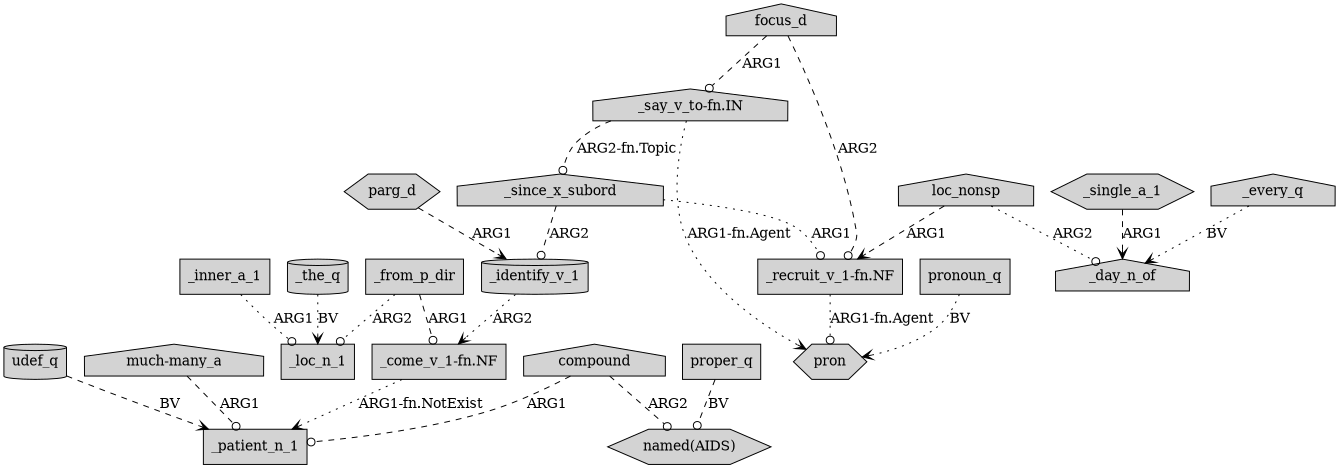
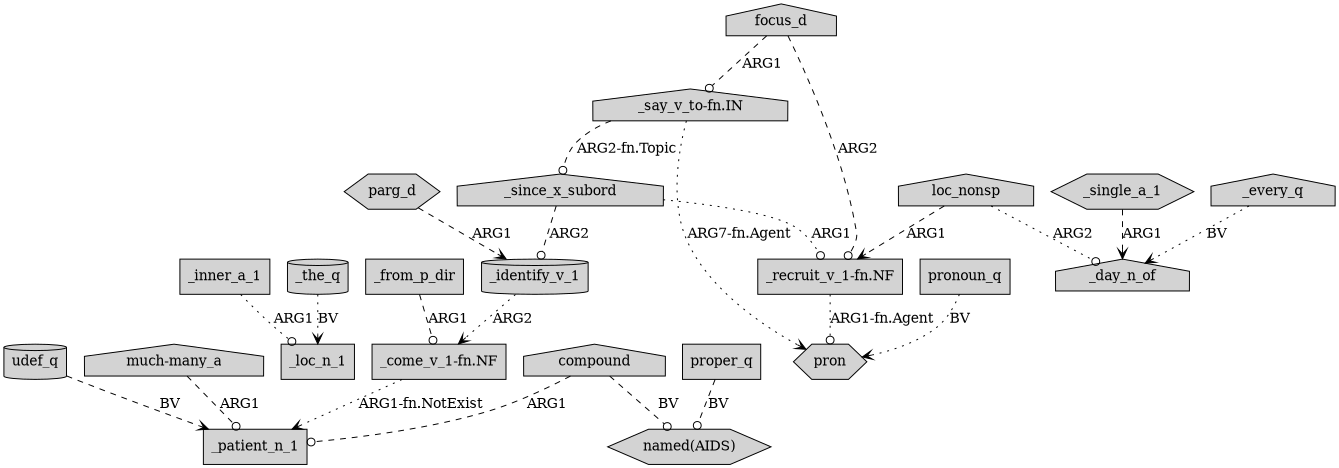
edge "_say_v_to-fn.IN" -> "pron": label "ARG1-fn.Agent" -> "ARG7-fn.Agent"
edge "_from_p_dir" -> "_loc_n_1": removed, label "ARG2"
edge "compound" -> "named(AIDS)": label "ARG2" -> "BV"
